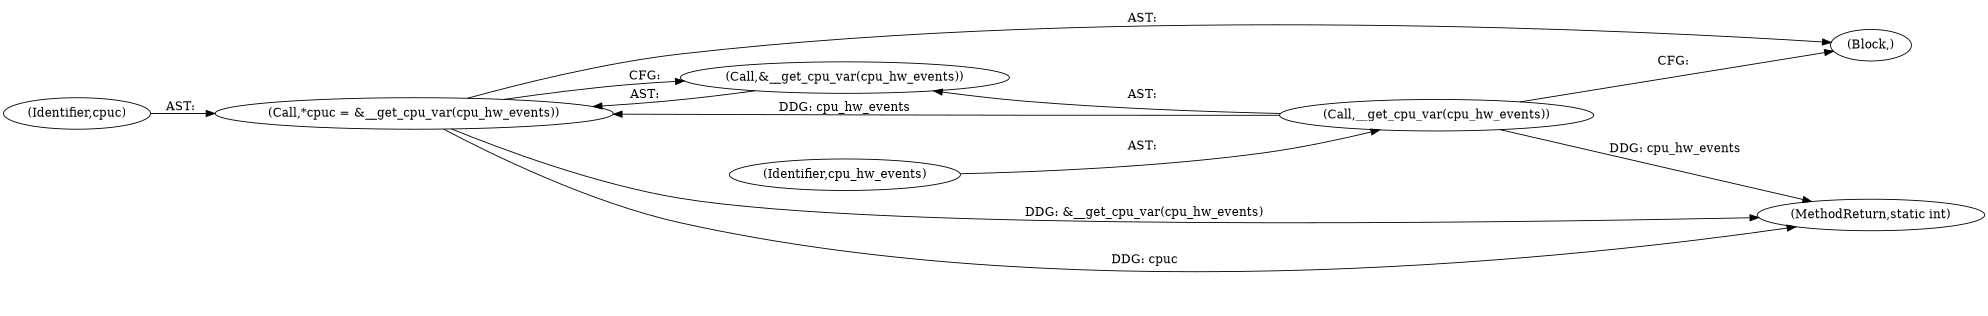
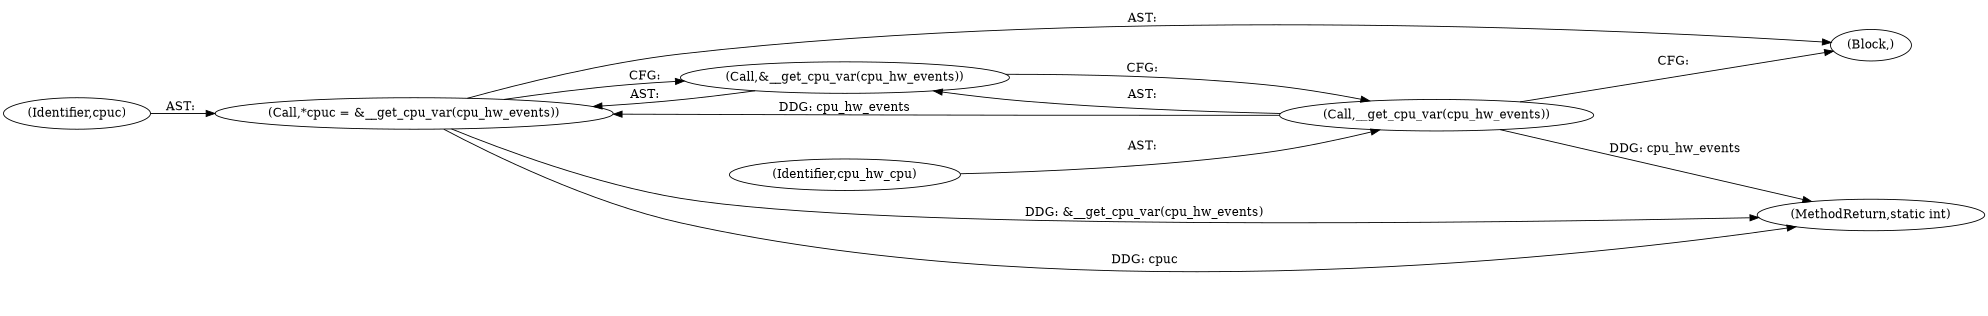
edge "(Call,&__get_cpu_var(cpu_hw_events))" -> "(Call,__get_cpu_var(cpu_hw_events))": added, label "CFG:"
node "(Identifier,cpu_hw_events)": label "(Identifier,cpu_hw_events)" -> "(Identifier,cpu_hw_cpu)"
